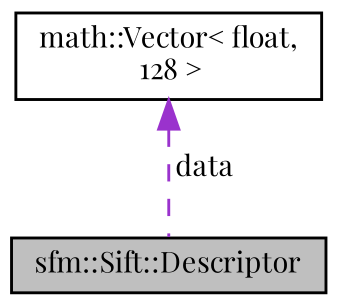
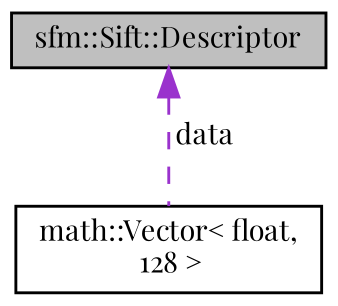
edge "sfm::Sift::Descriptor" -> "math::Vector< float, 128 >": reversed
